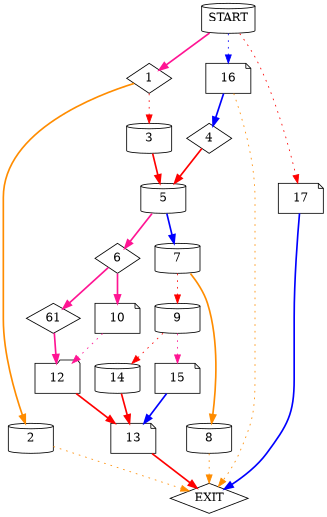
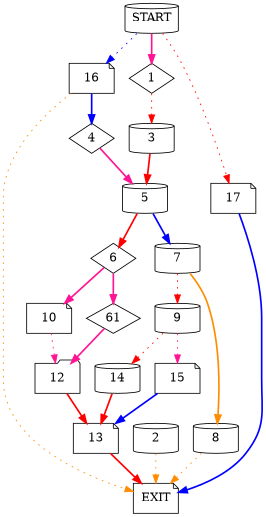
edge "4" -> "5": color red -> deeppink
edge "1" -> "2": removed
edge "5" -> "6": color deeppink -> red
node "EXIT": shape diamond -> note
